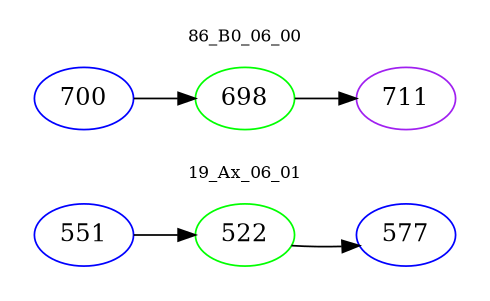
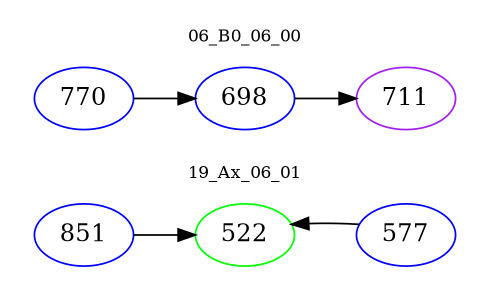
cluster "86_B0_06_00": label "86_B0_06_00" -> "06_B0_06_00"
node "700": label "700" -> "770"
node "698": color green -> blue
node "551": label "551" -> "851"
edge "522" -> "577": reversed
